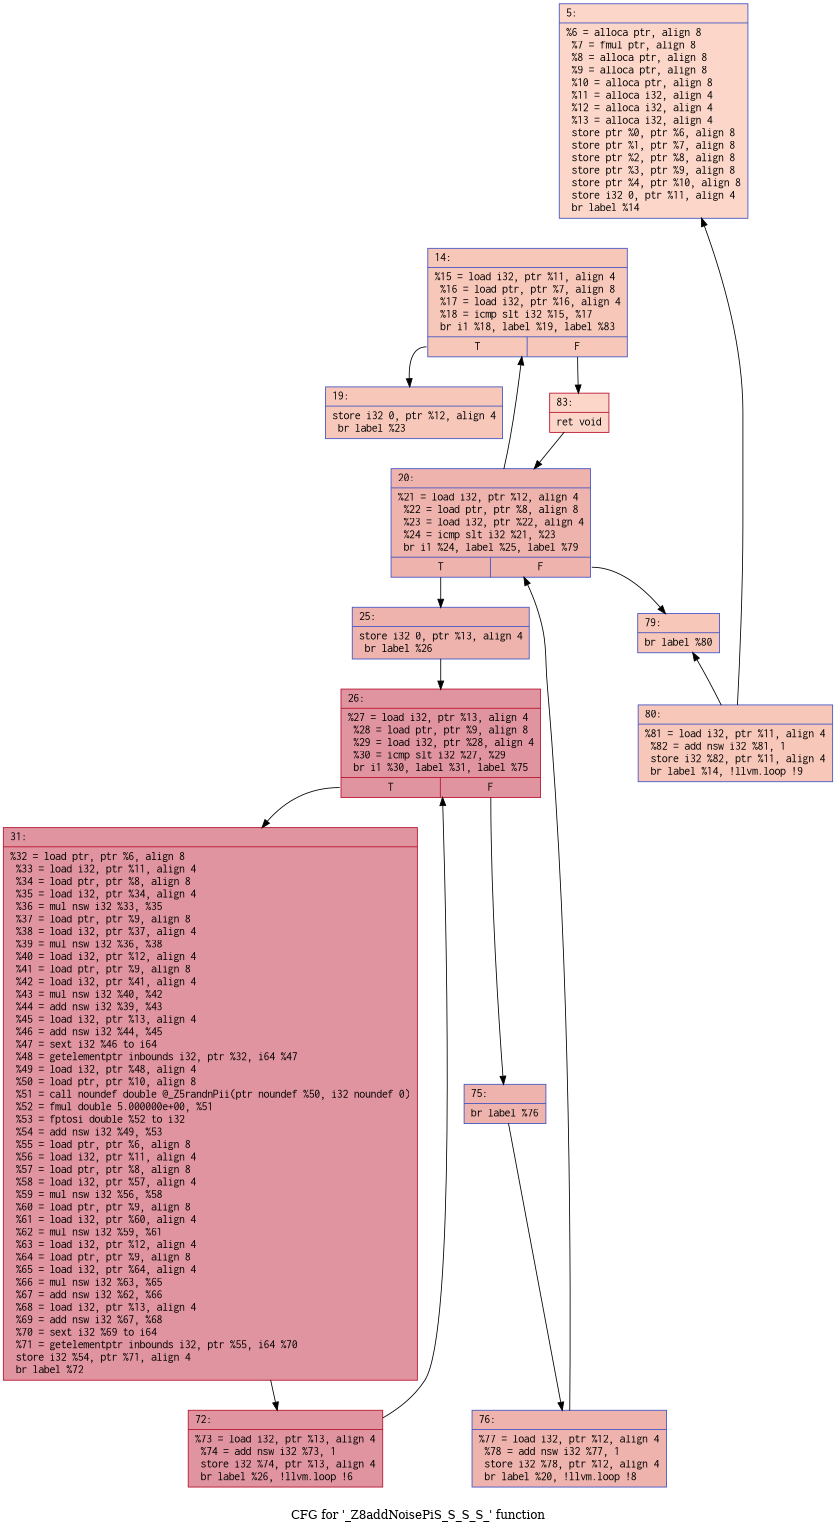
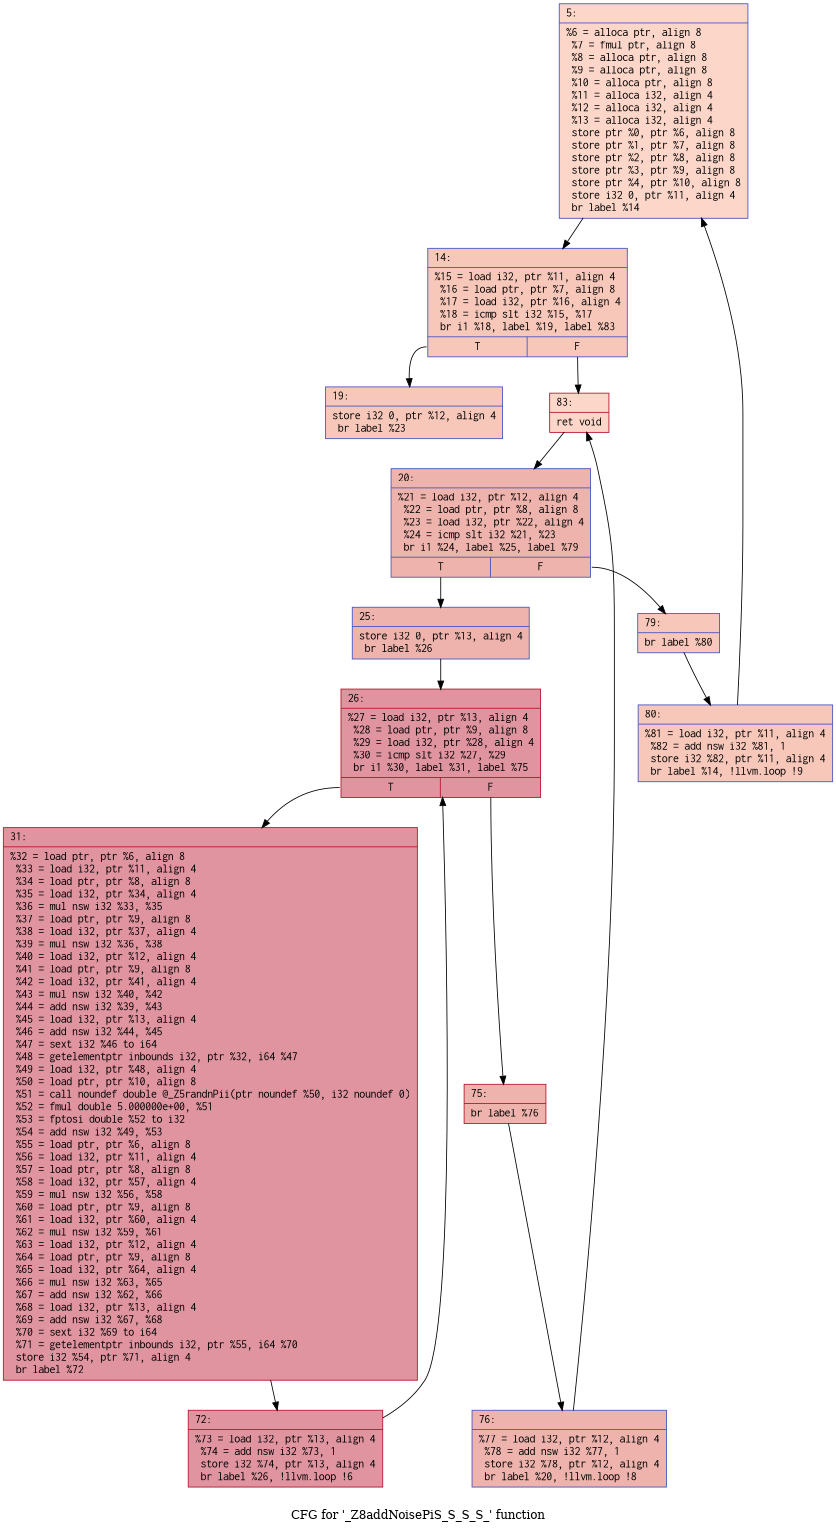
edge "20:" -> "14:": now "5:" -> "14:"
edge "80:" -> "79:": reversed
edge "76:" -> "20:": now "76:" -> "83:"
node "75:": color #3d50c3ff -> #b70d28ff
